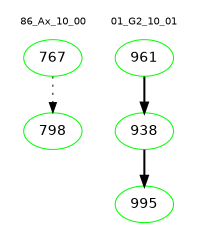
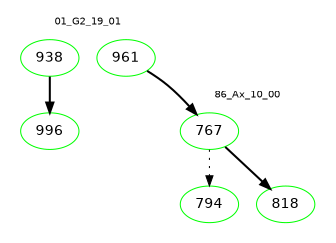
cluster "01_G2_10_01": label "01_G2_10_01" -> "01_G2_19_01"
edge "961" -> "938": now "961" -> "767"
node "798": label "798" -> "794"
node "995": label "995" -> "996"
node "818": added
